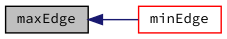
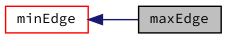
edge "minEdge" -> "maxEdge": reversed
